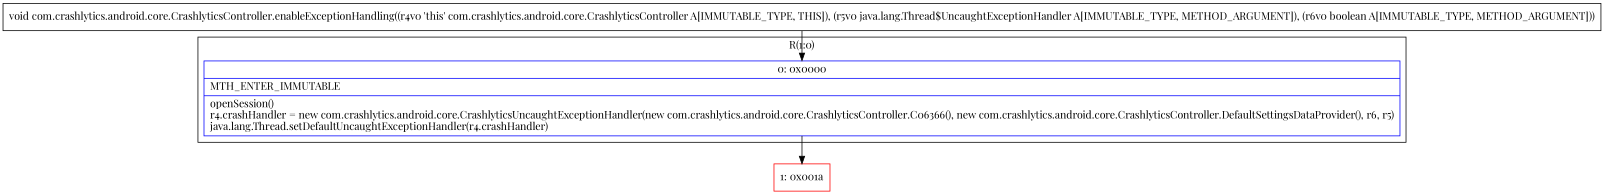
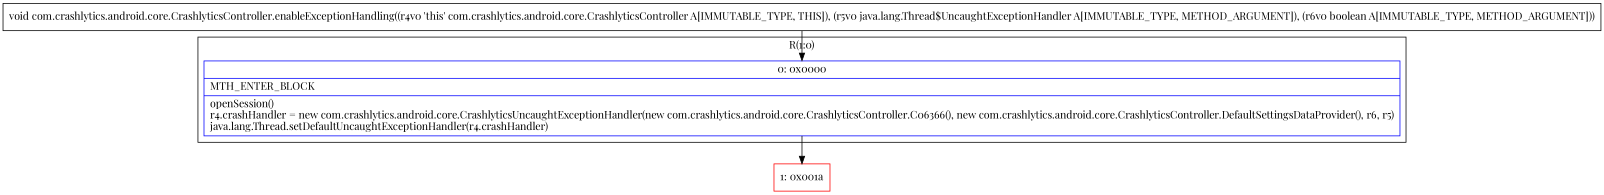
node "0: 0x0000": text "MTH_ENTER_IMMUTABLE" -> "MTH_ENTER_BLOCK"
